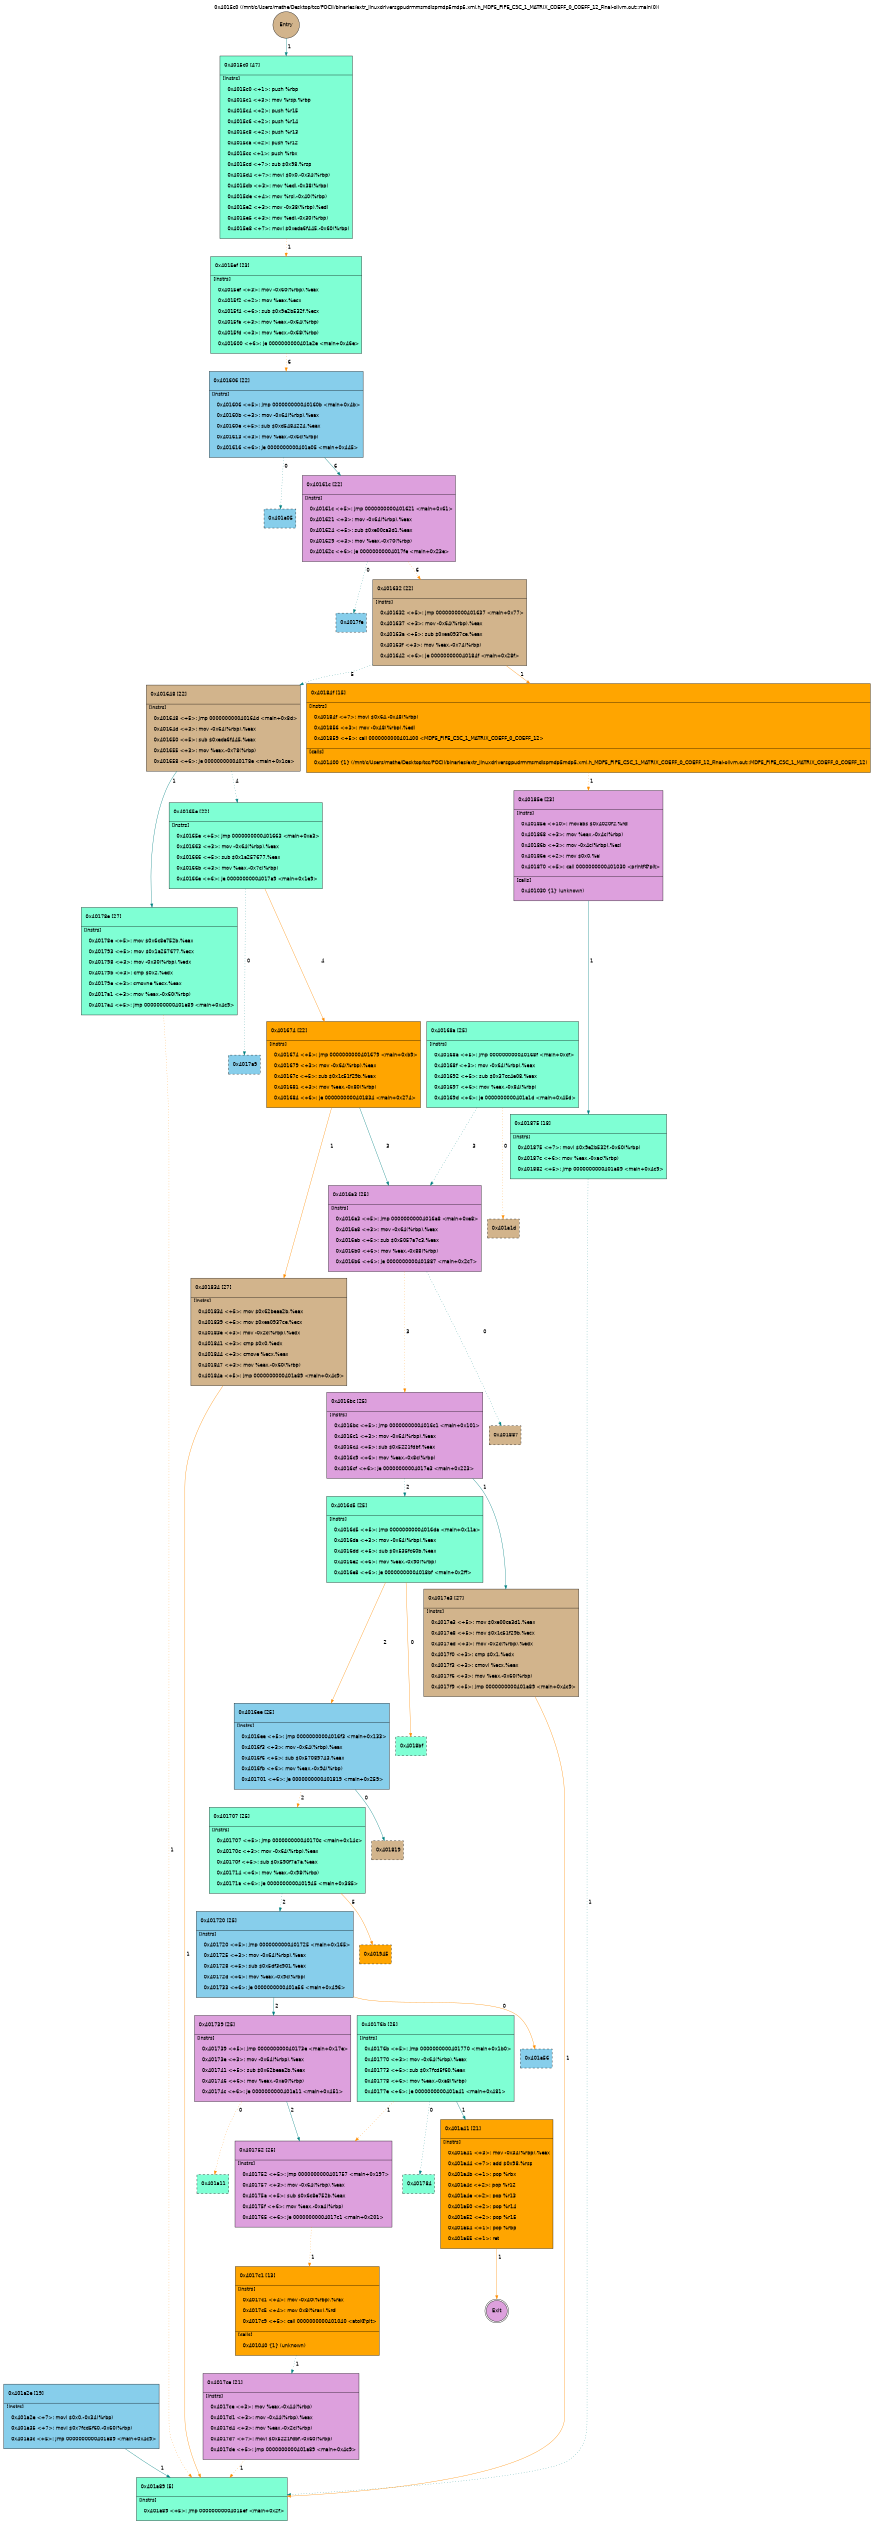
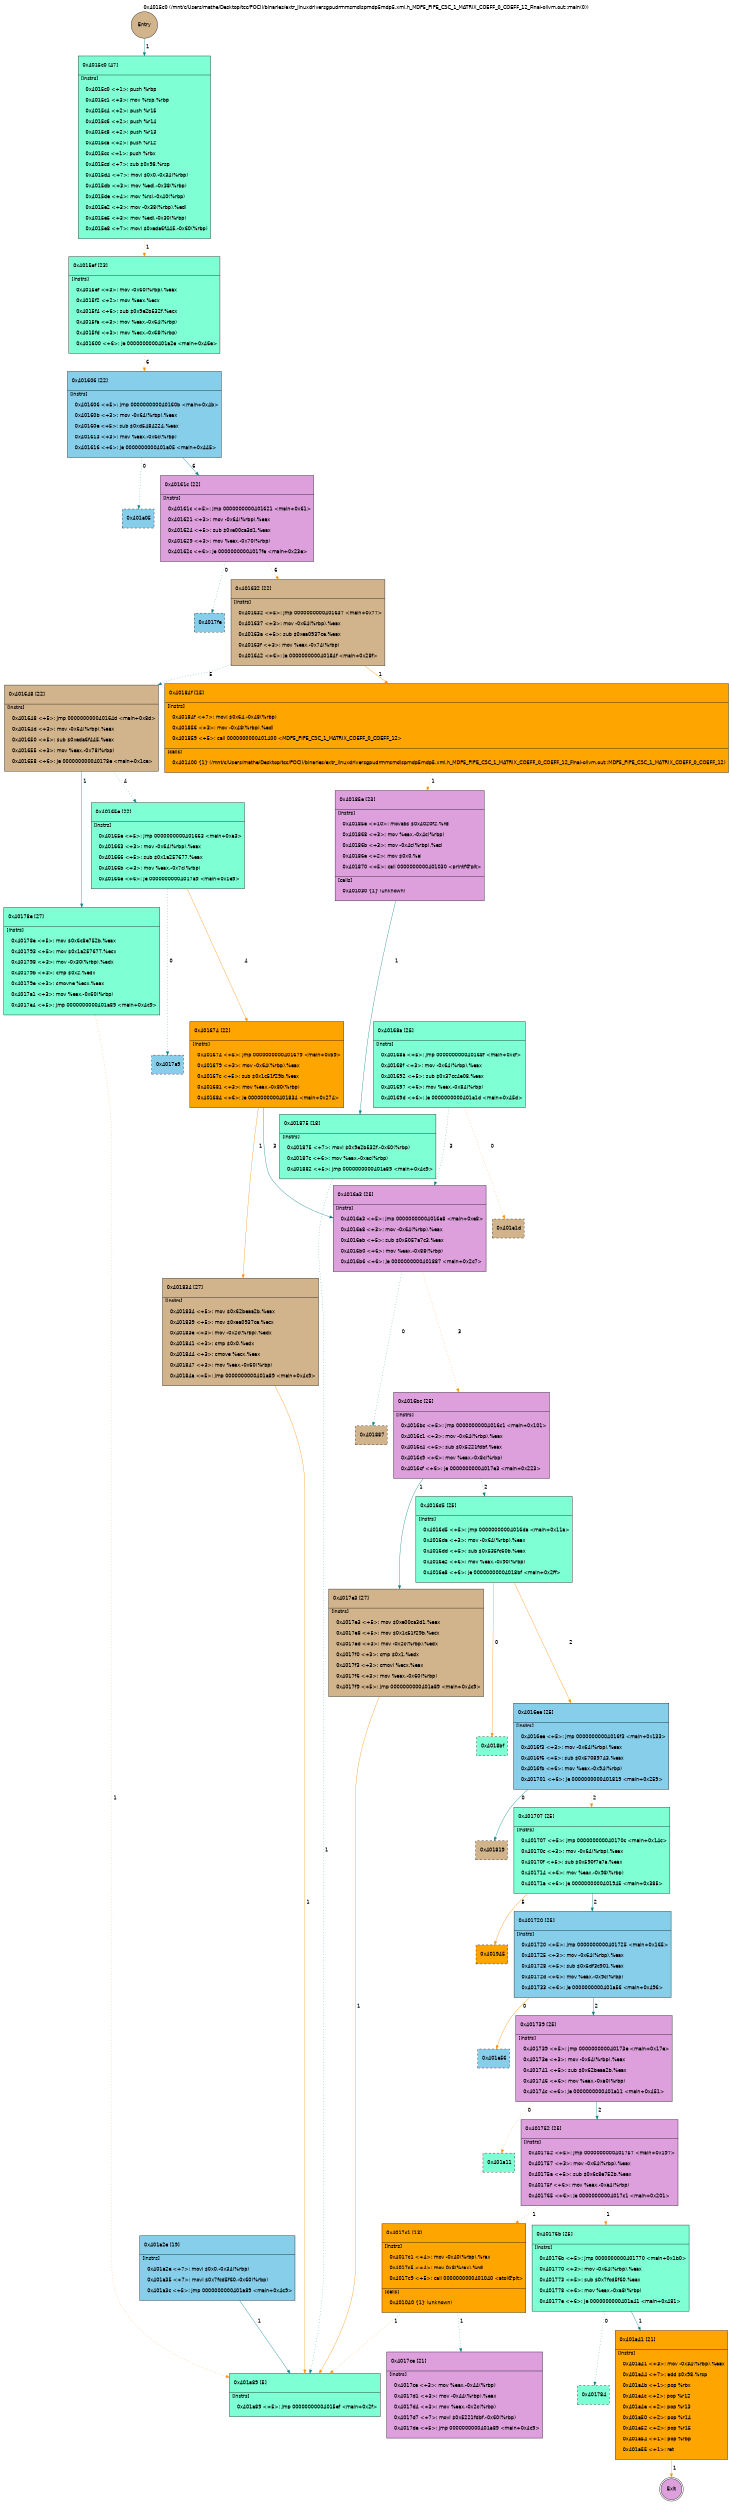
edge "0x401707 [25]" -> "0x401720 [25]": style dotted -> solid
edge "0x40176b [25]" -> "0x401752 [25]": reversed
edge "0x4017ce [21]" -> "0x401a89 [5]": now "0x4017c1 [13]" -> "0x401a89 [5]"
